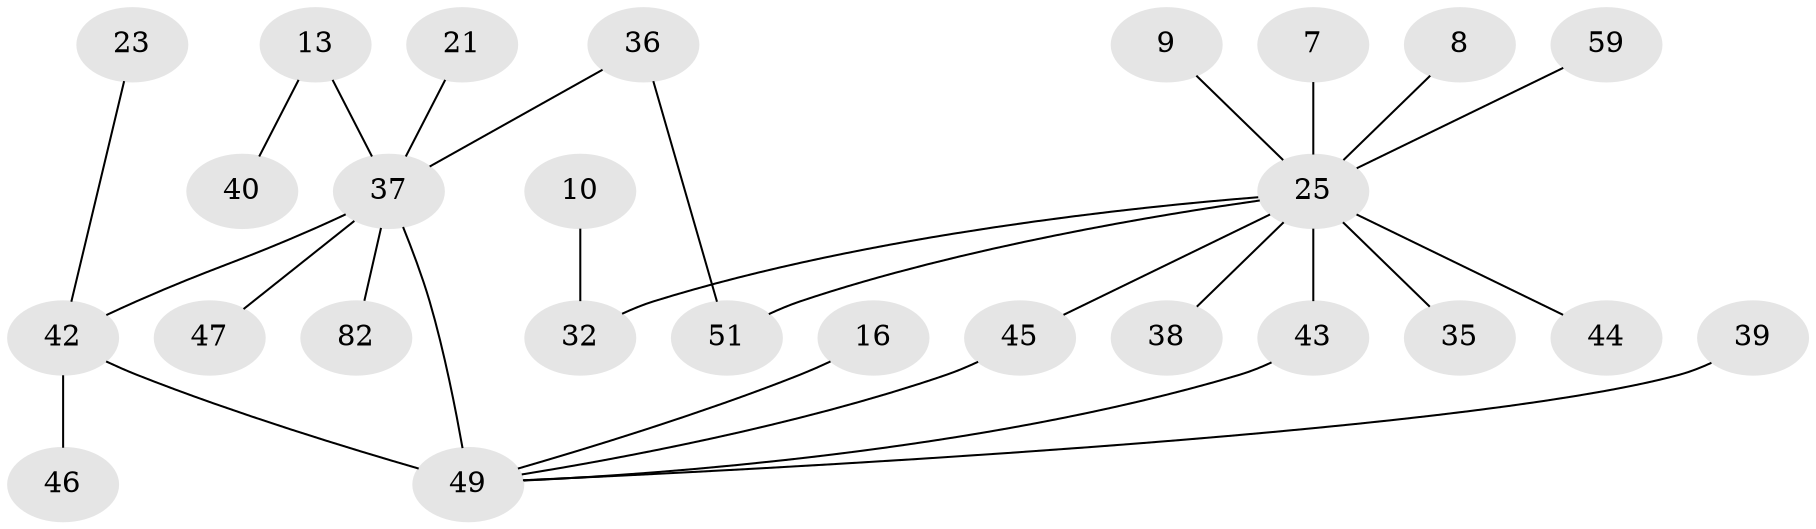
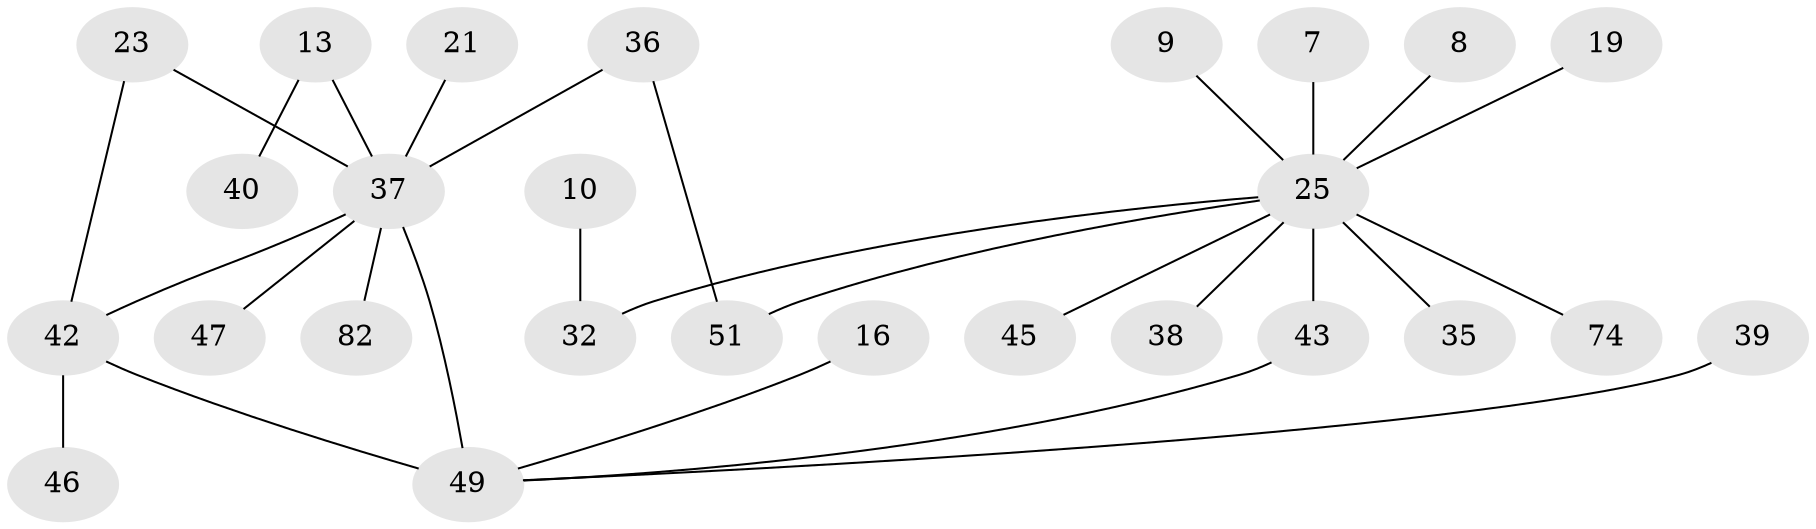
node "59": label "59" -> "19"
edge "23" -- "37": added
node "44": label "44" -> "74"
edge "45" -- "49": removed
